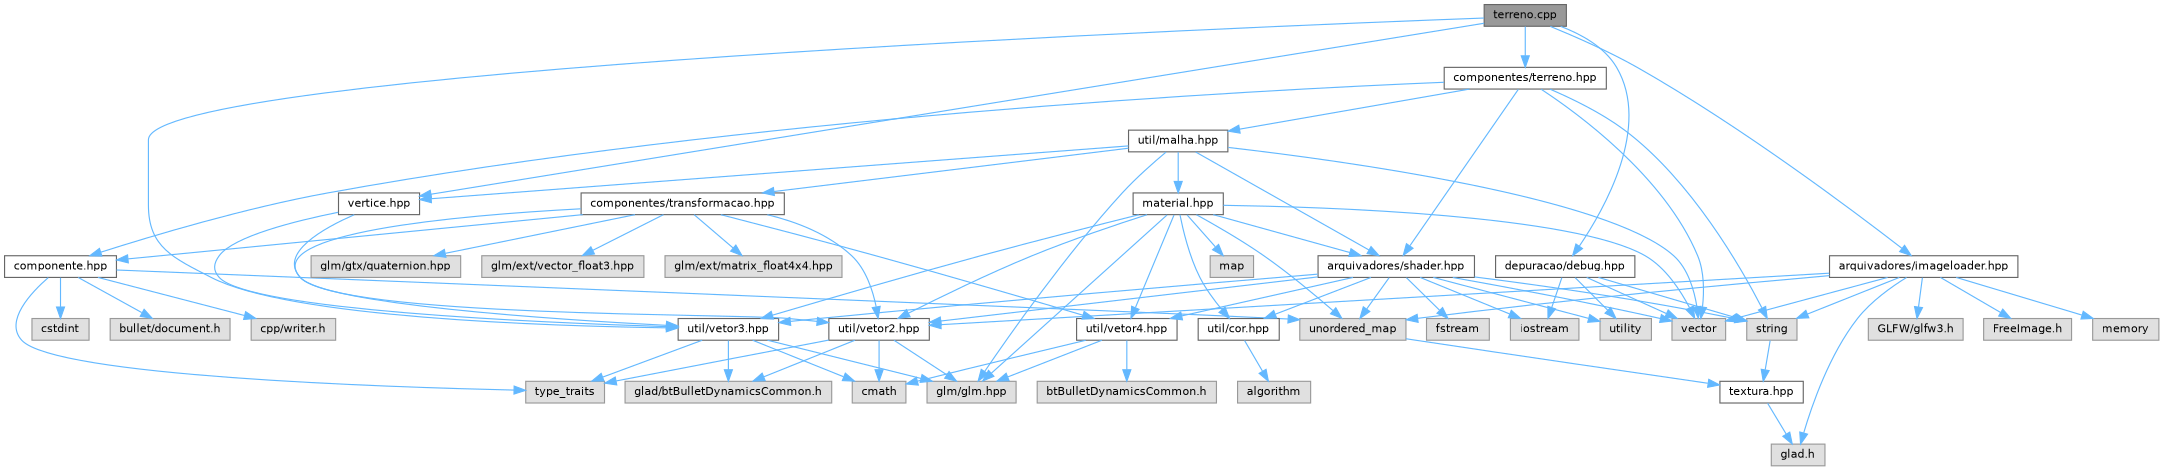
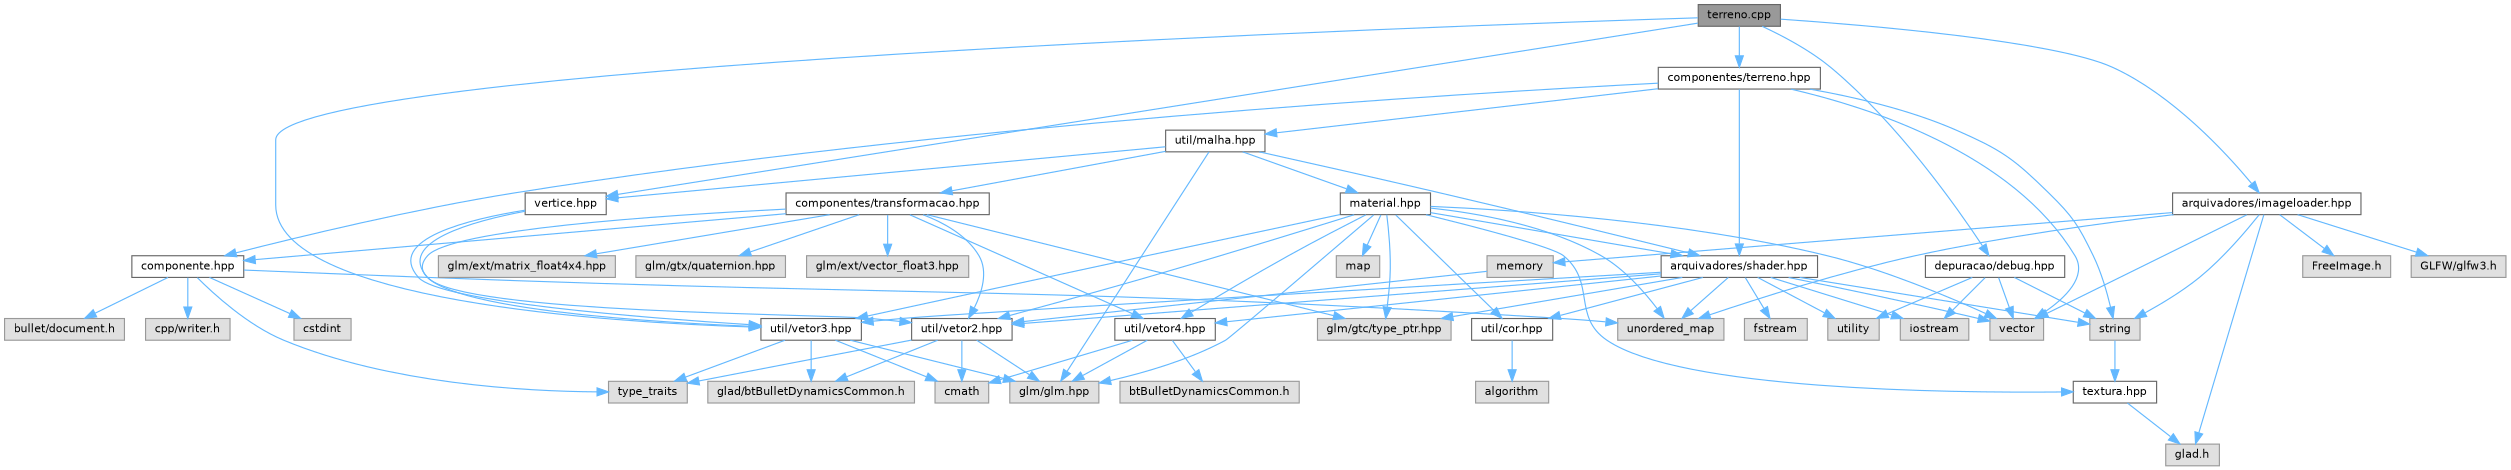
edge "util/malha.hpp" -> "vector": removed
edge "arquivadores/imageloader.hpp" -> "util/vetor2.hpp": now "memory" -> "util/vetor2.hpp"
node "glm/gtc/type_ptr.hpp": added
edge "unordered_map" -> "textura.hpp": now "material.hpp" -> "textura.hpp"
